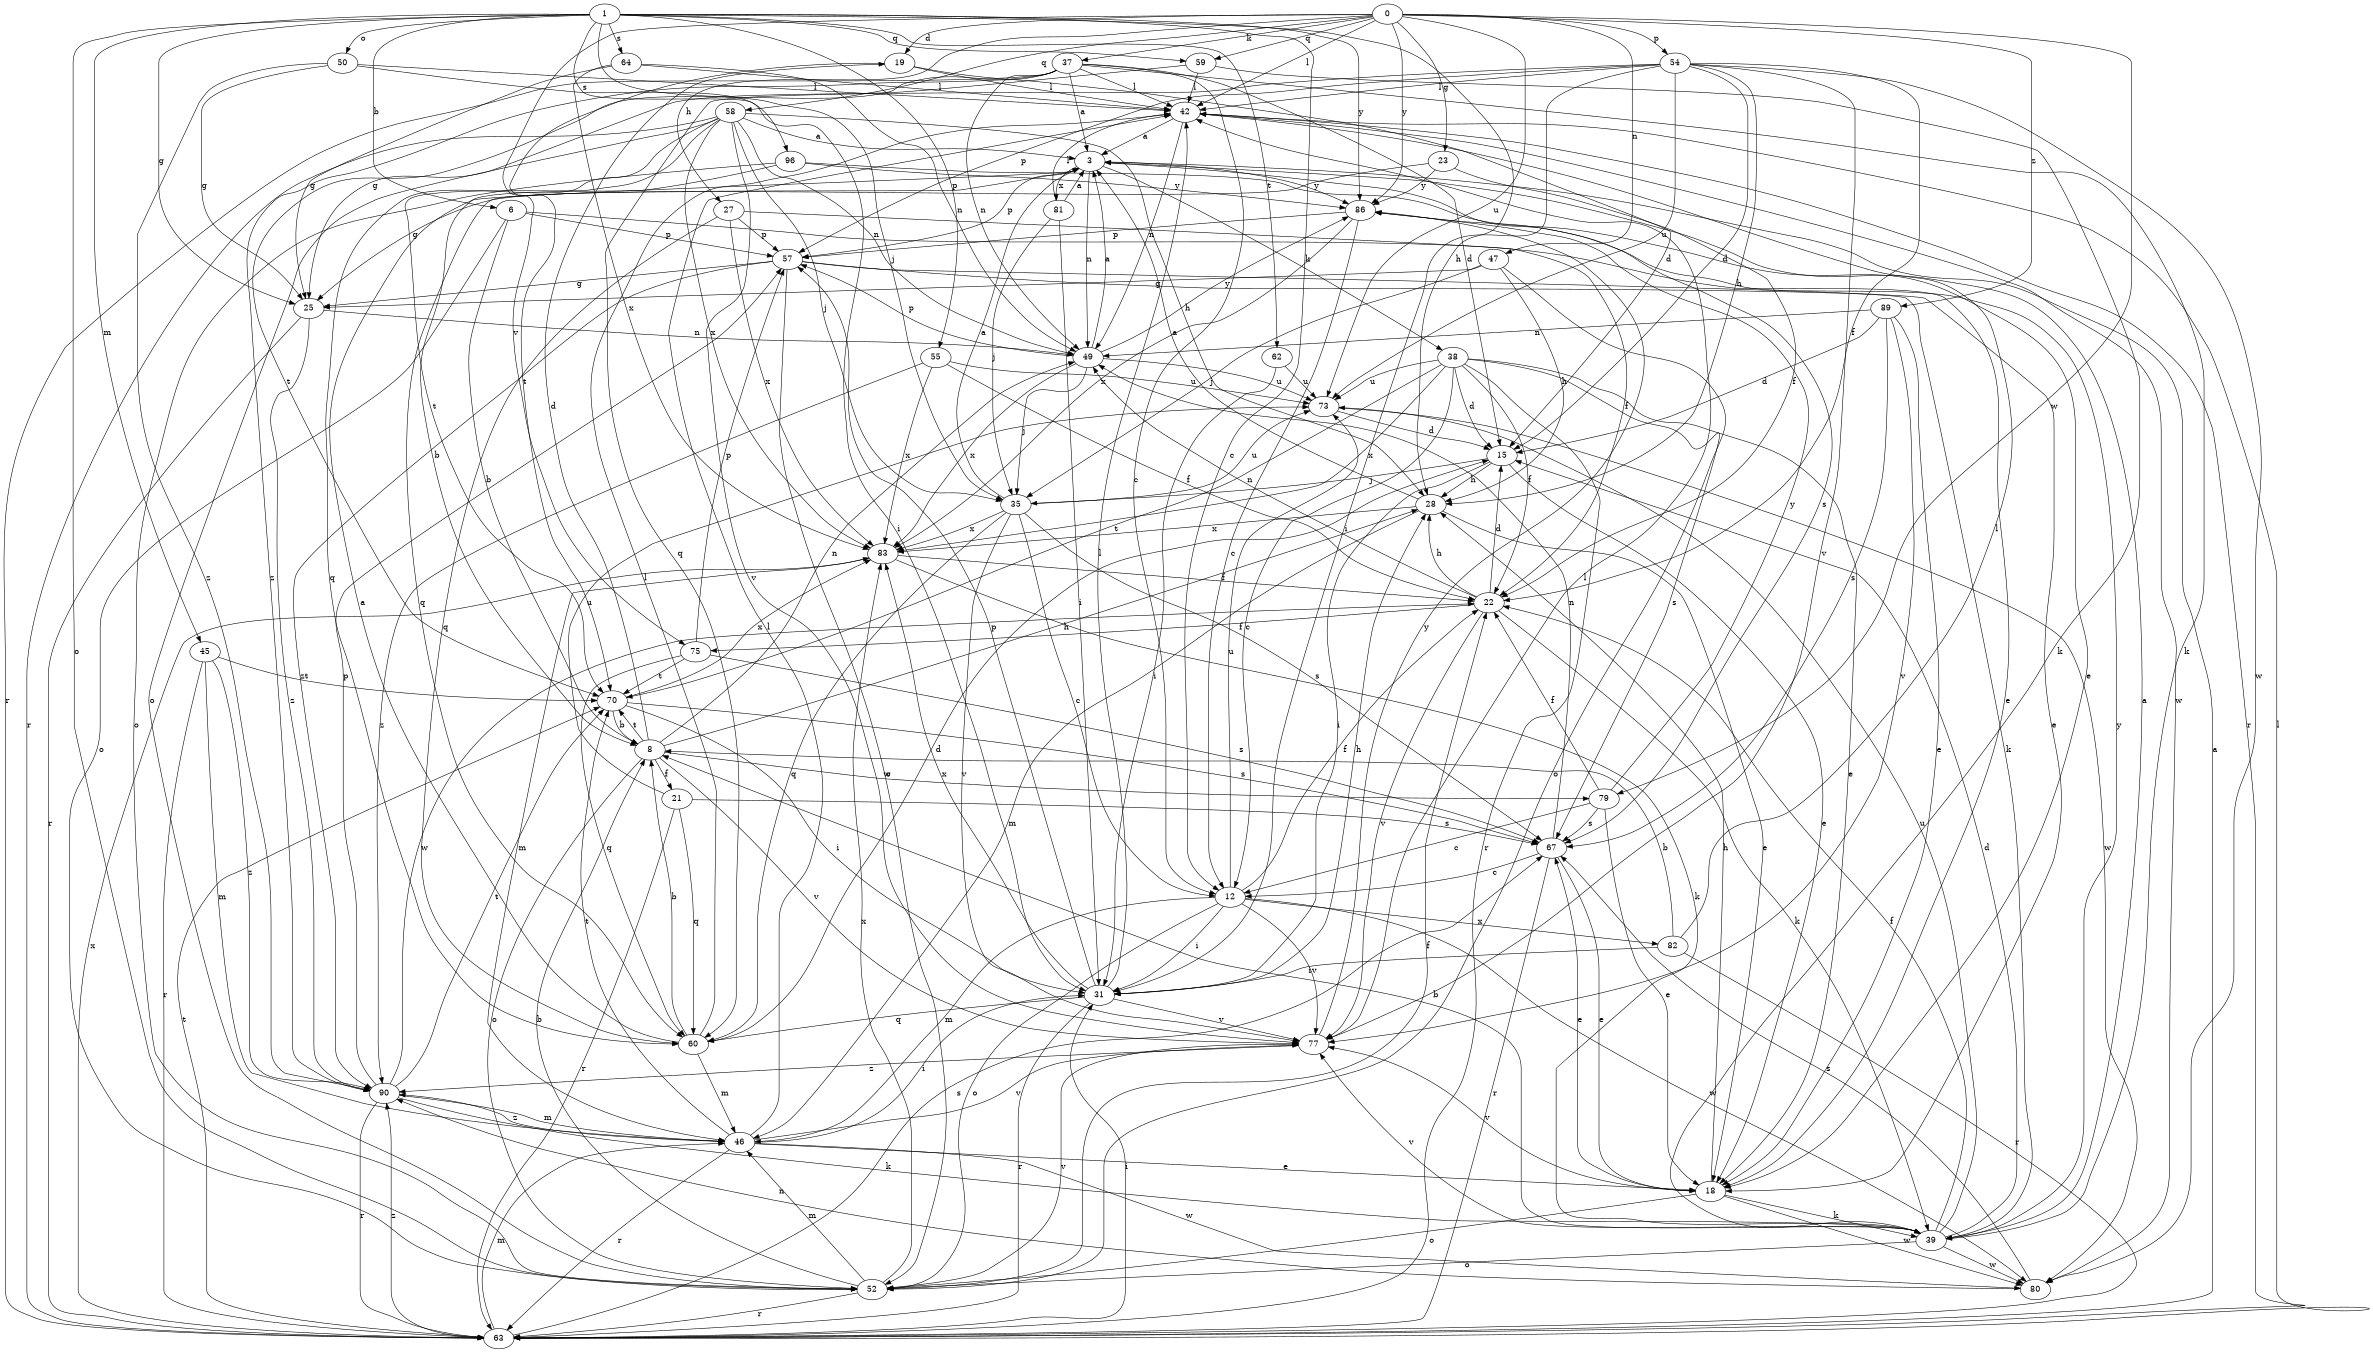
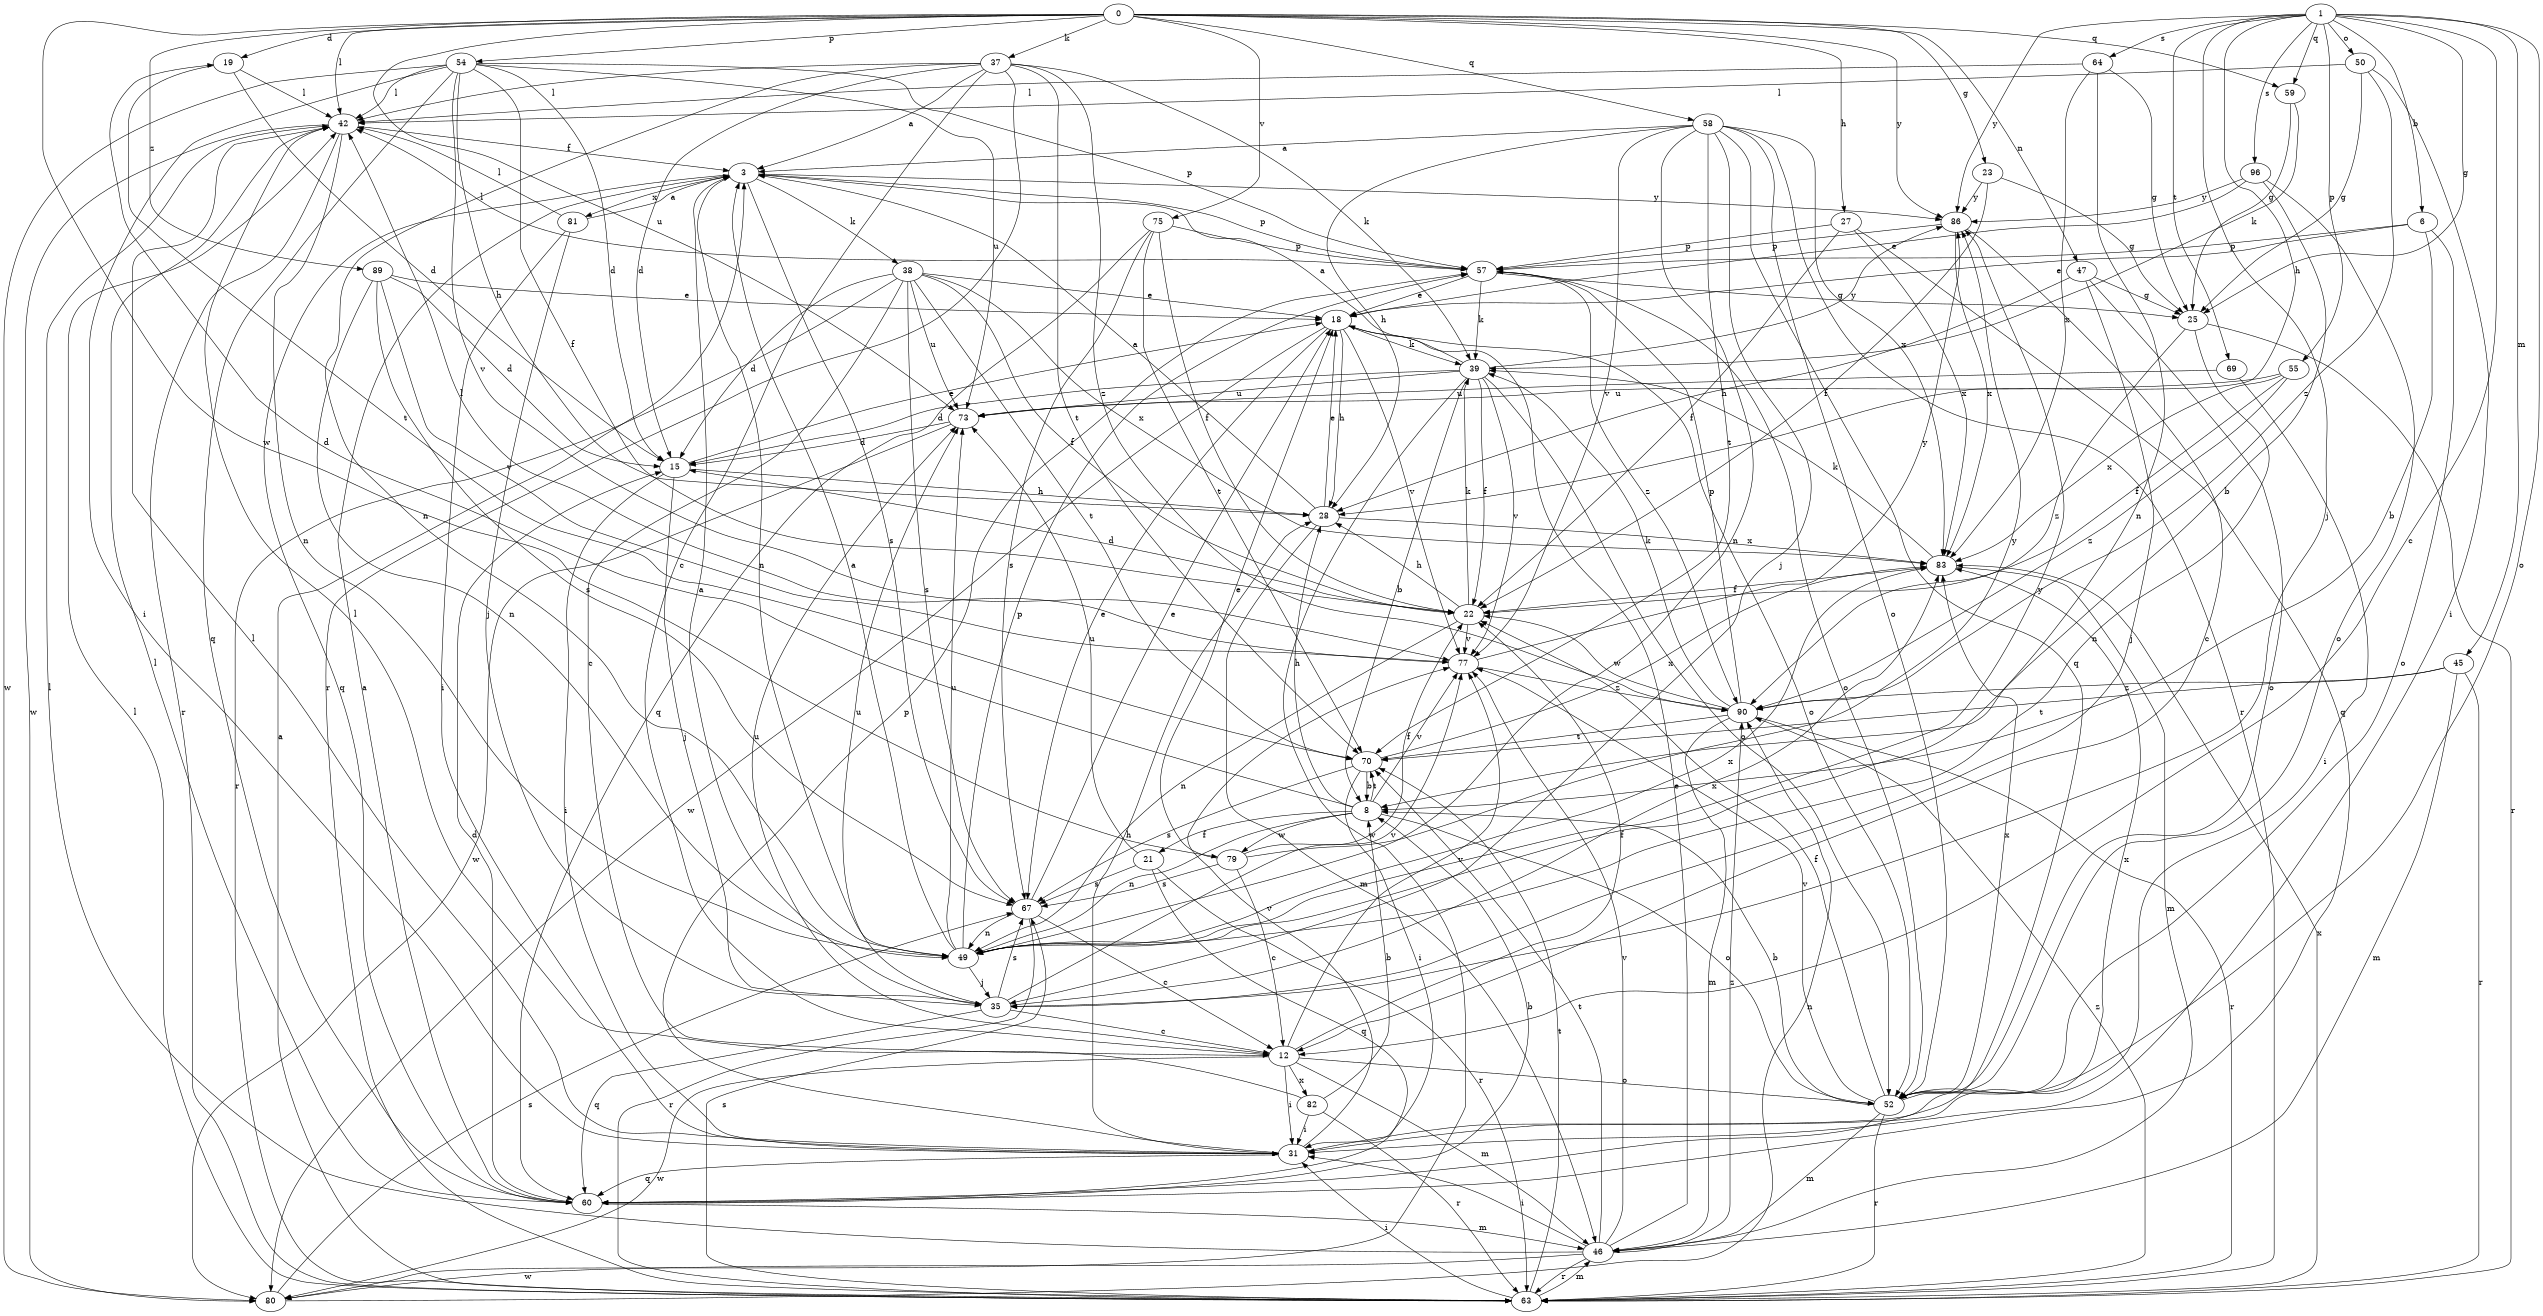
edge "59" -> "42": now "57" -> "42"
edge "42" -> "3": label "a" -> "f"
node "62": label "62" -> "69"
edge "22" -> "75": reversed
edge "31" -> "63": removed, label "r"
